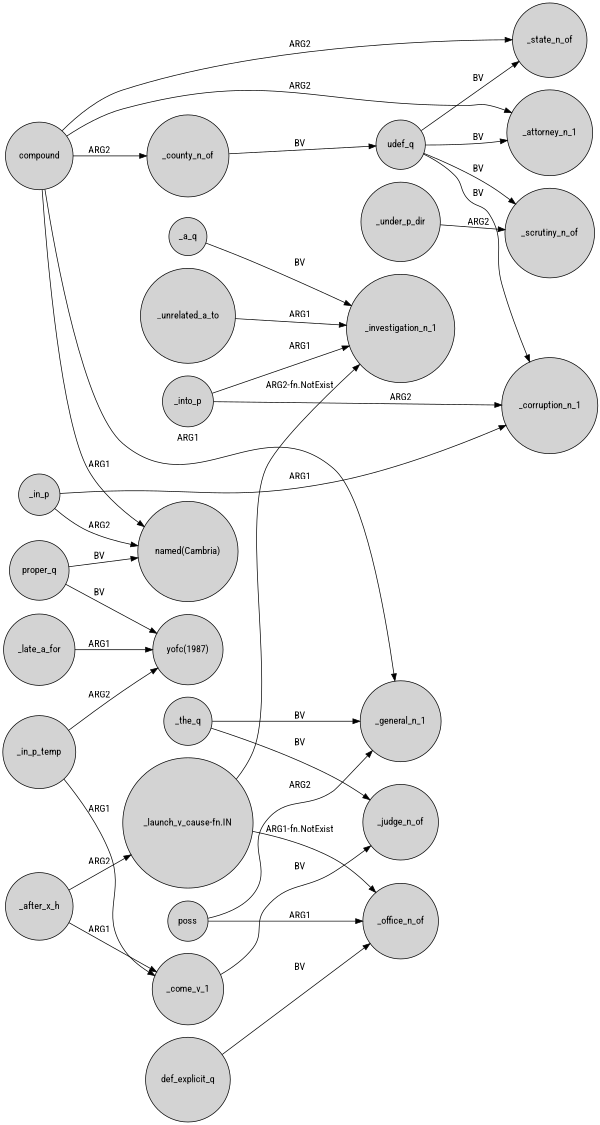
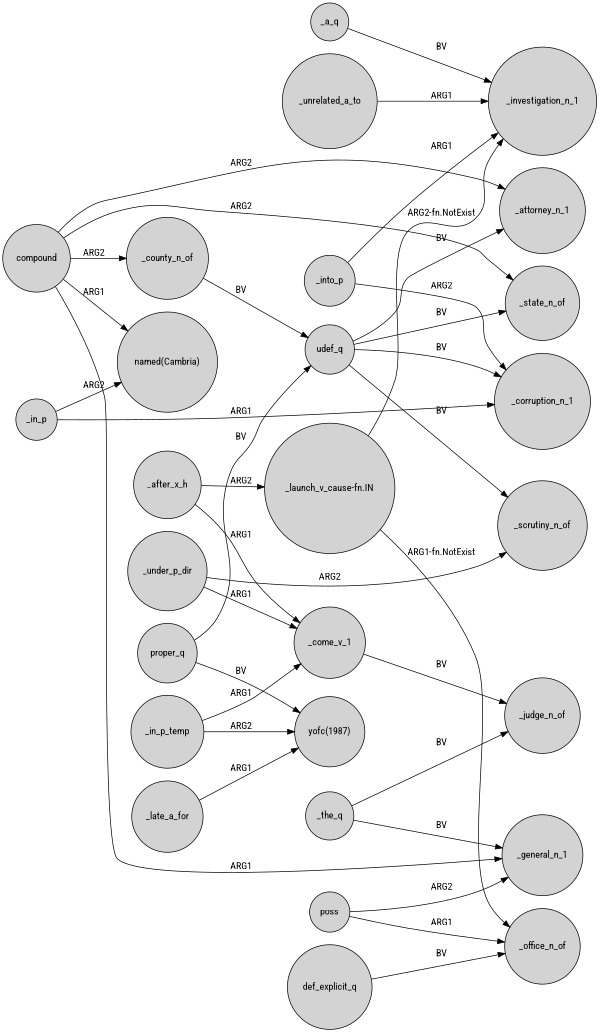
edge "proper_q" -> "named(Cambria)": now "proper_q" -> "udef_q"
edge "_under_p_dir" -> "_come_v_1": added, label "ARG1"
